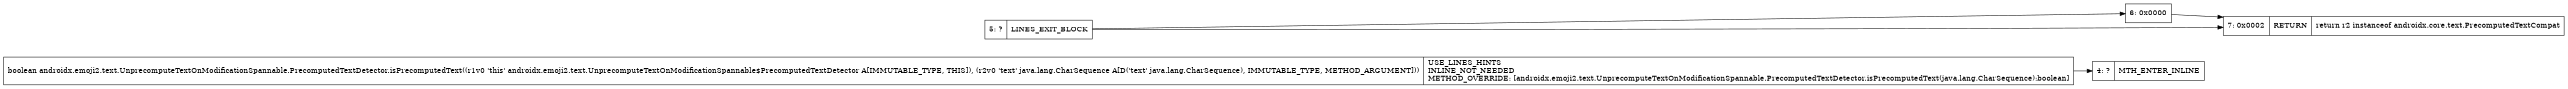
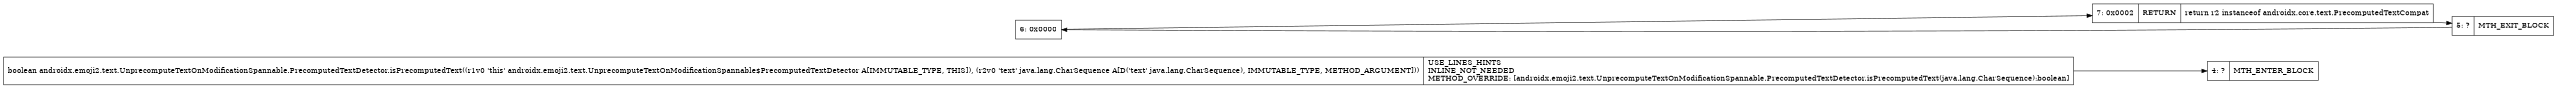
node "5: ?": text "LINES_EXIT_BLOCK" -> "MTH_EXIT_BLOCK"
edge "5: ?" -> "7: 0x0002": reversed
node "4: ?": text "MTH_ENTER_INLINE" -> "MTH_ENTER_BLOCK"
